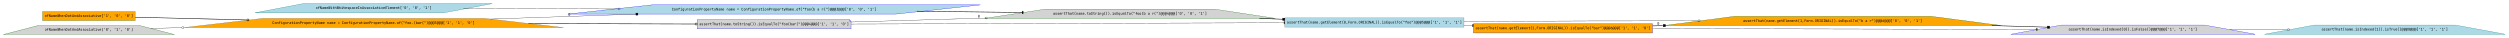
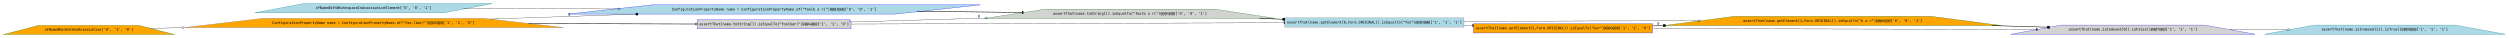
node "ofNameWhenDotAndAssociative['1', '0', '0']": removed
node "ofNameWhenDotAndAssociative['0', '1', '0']": fillcolor lightgrey -> orange
